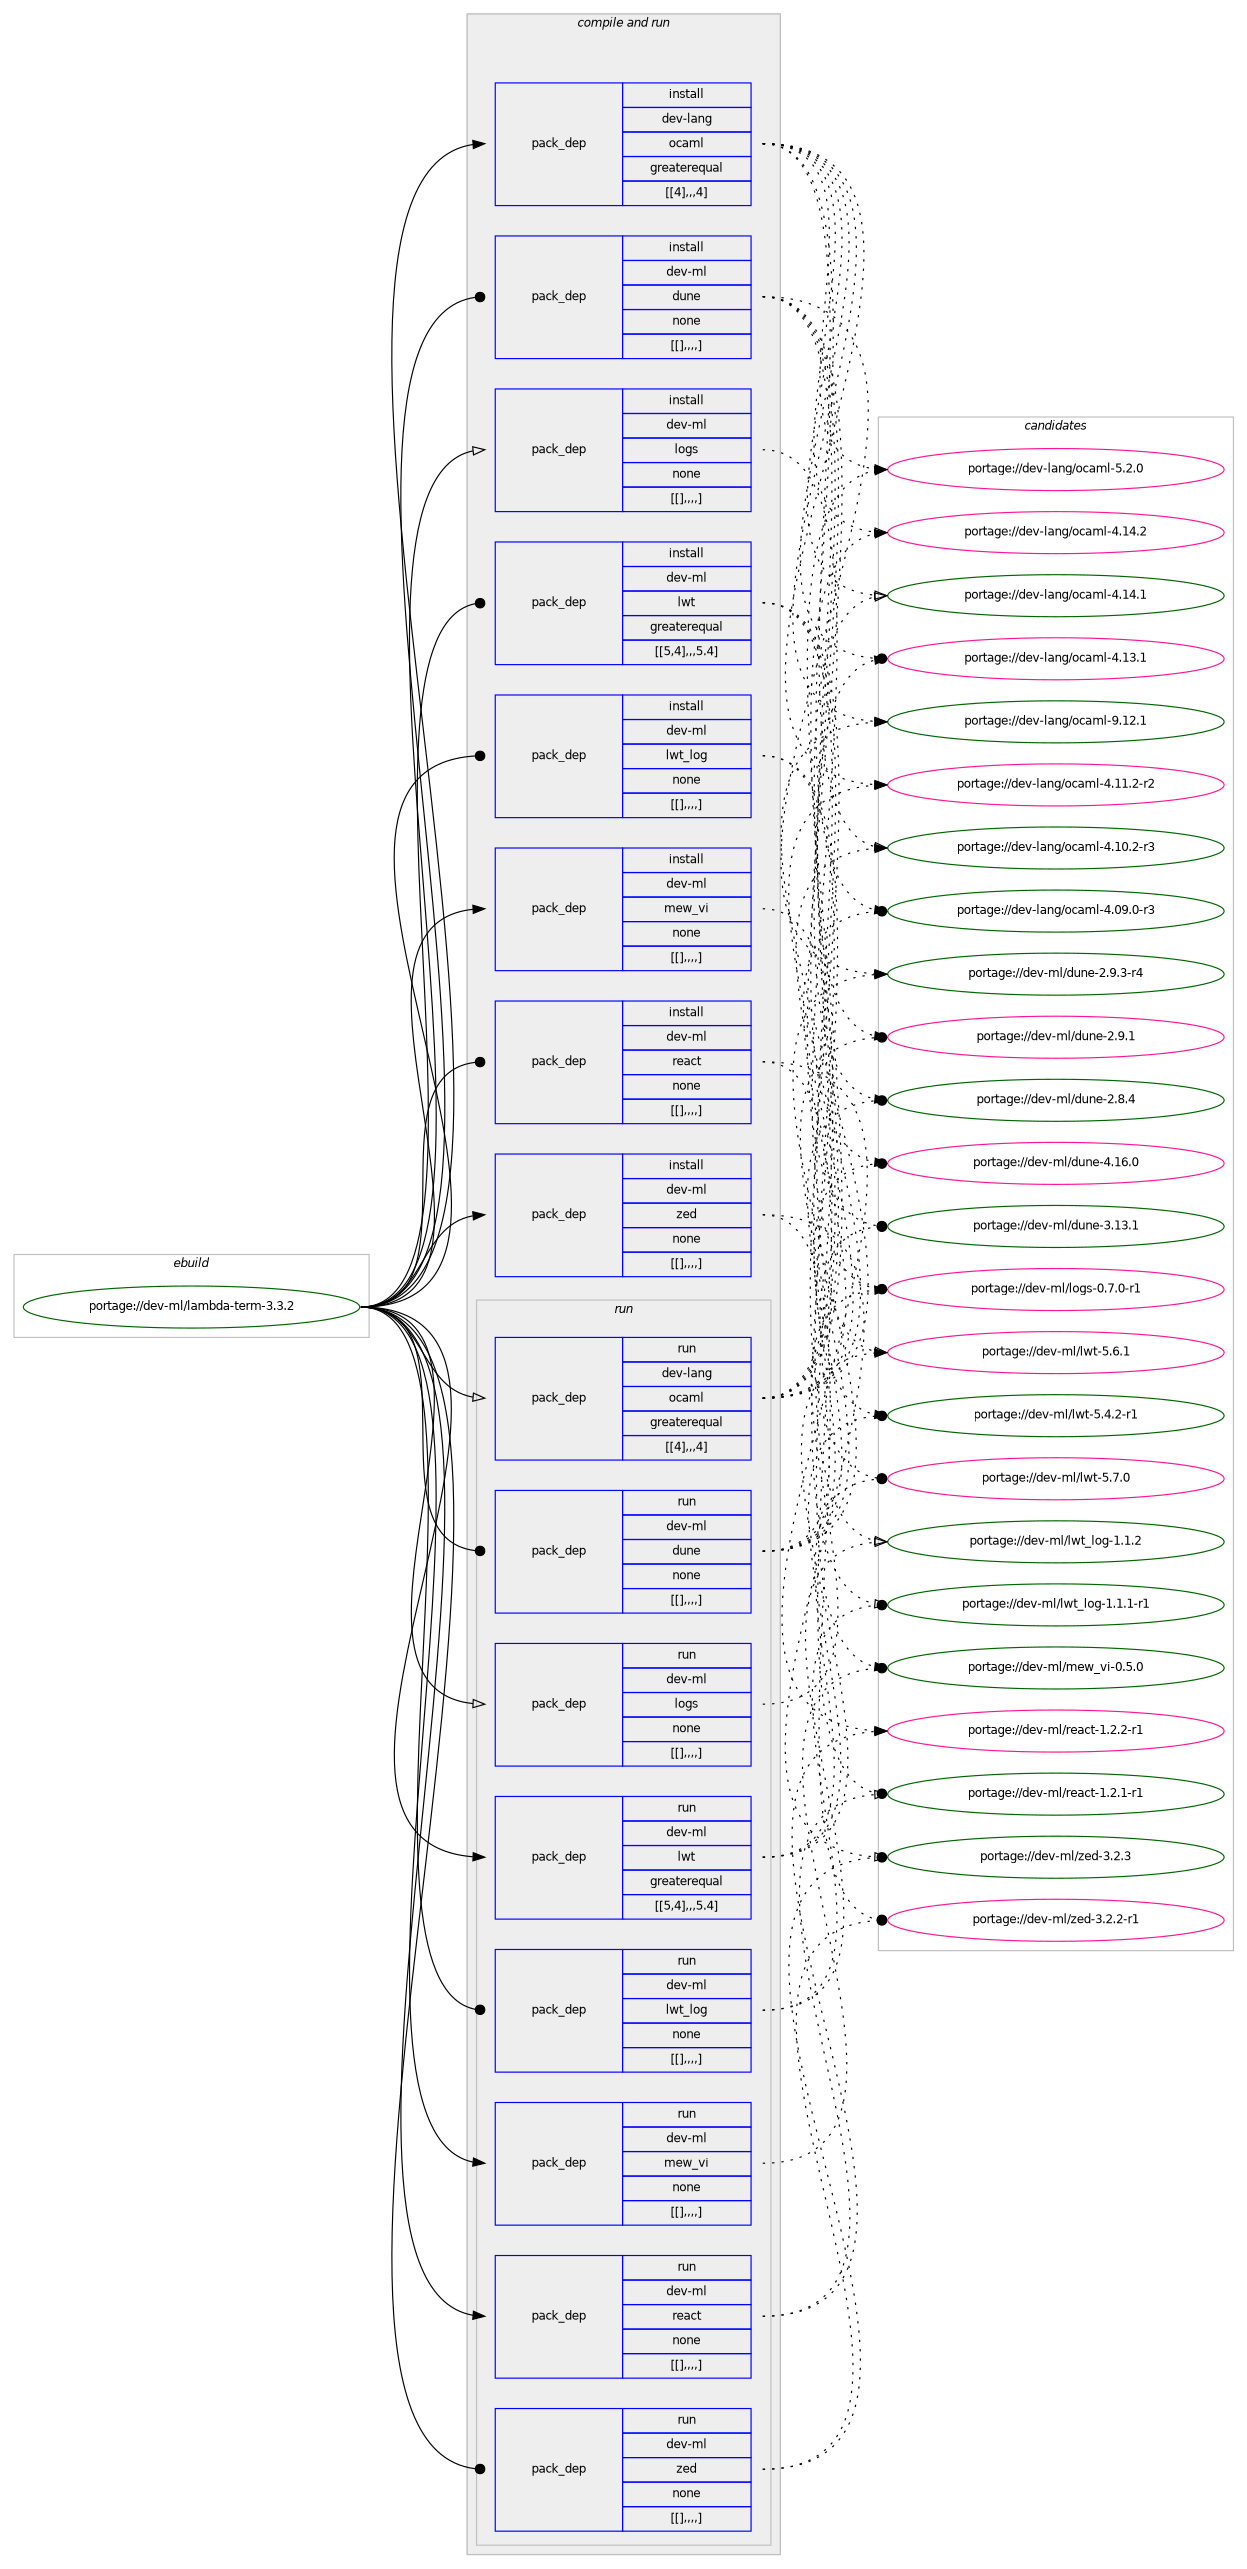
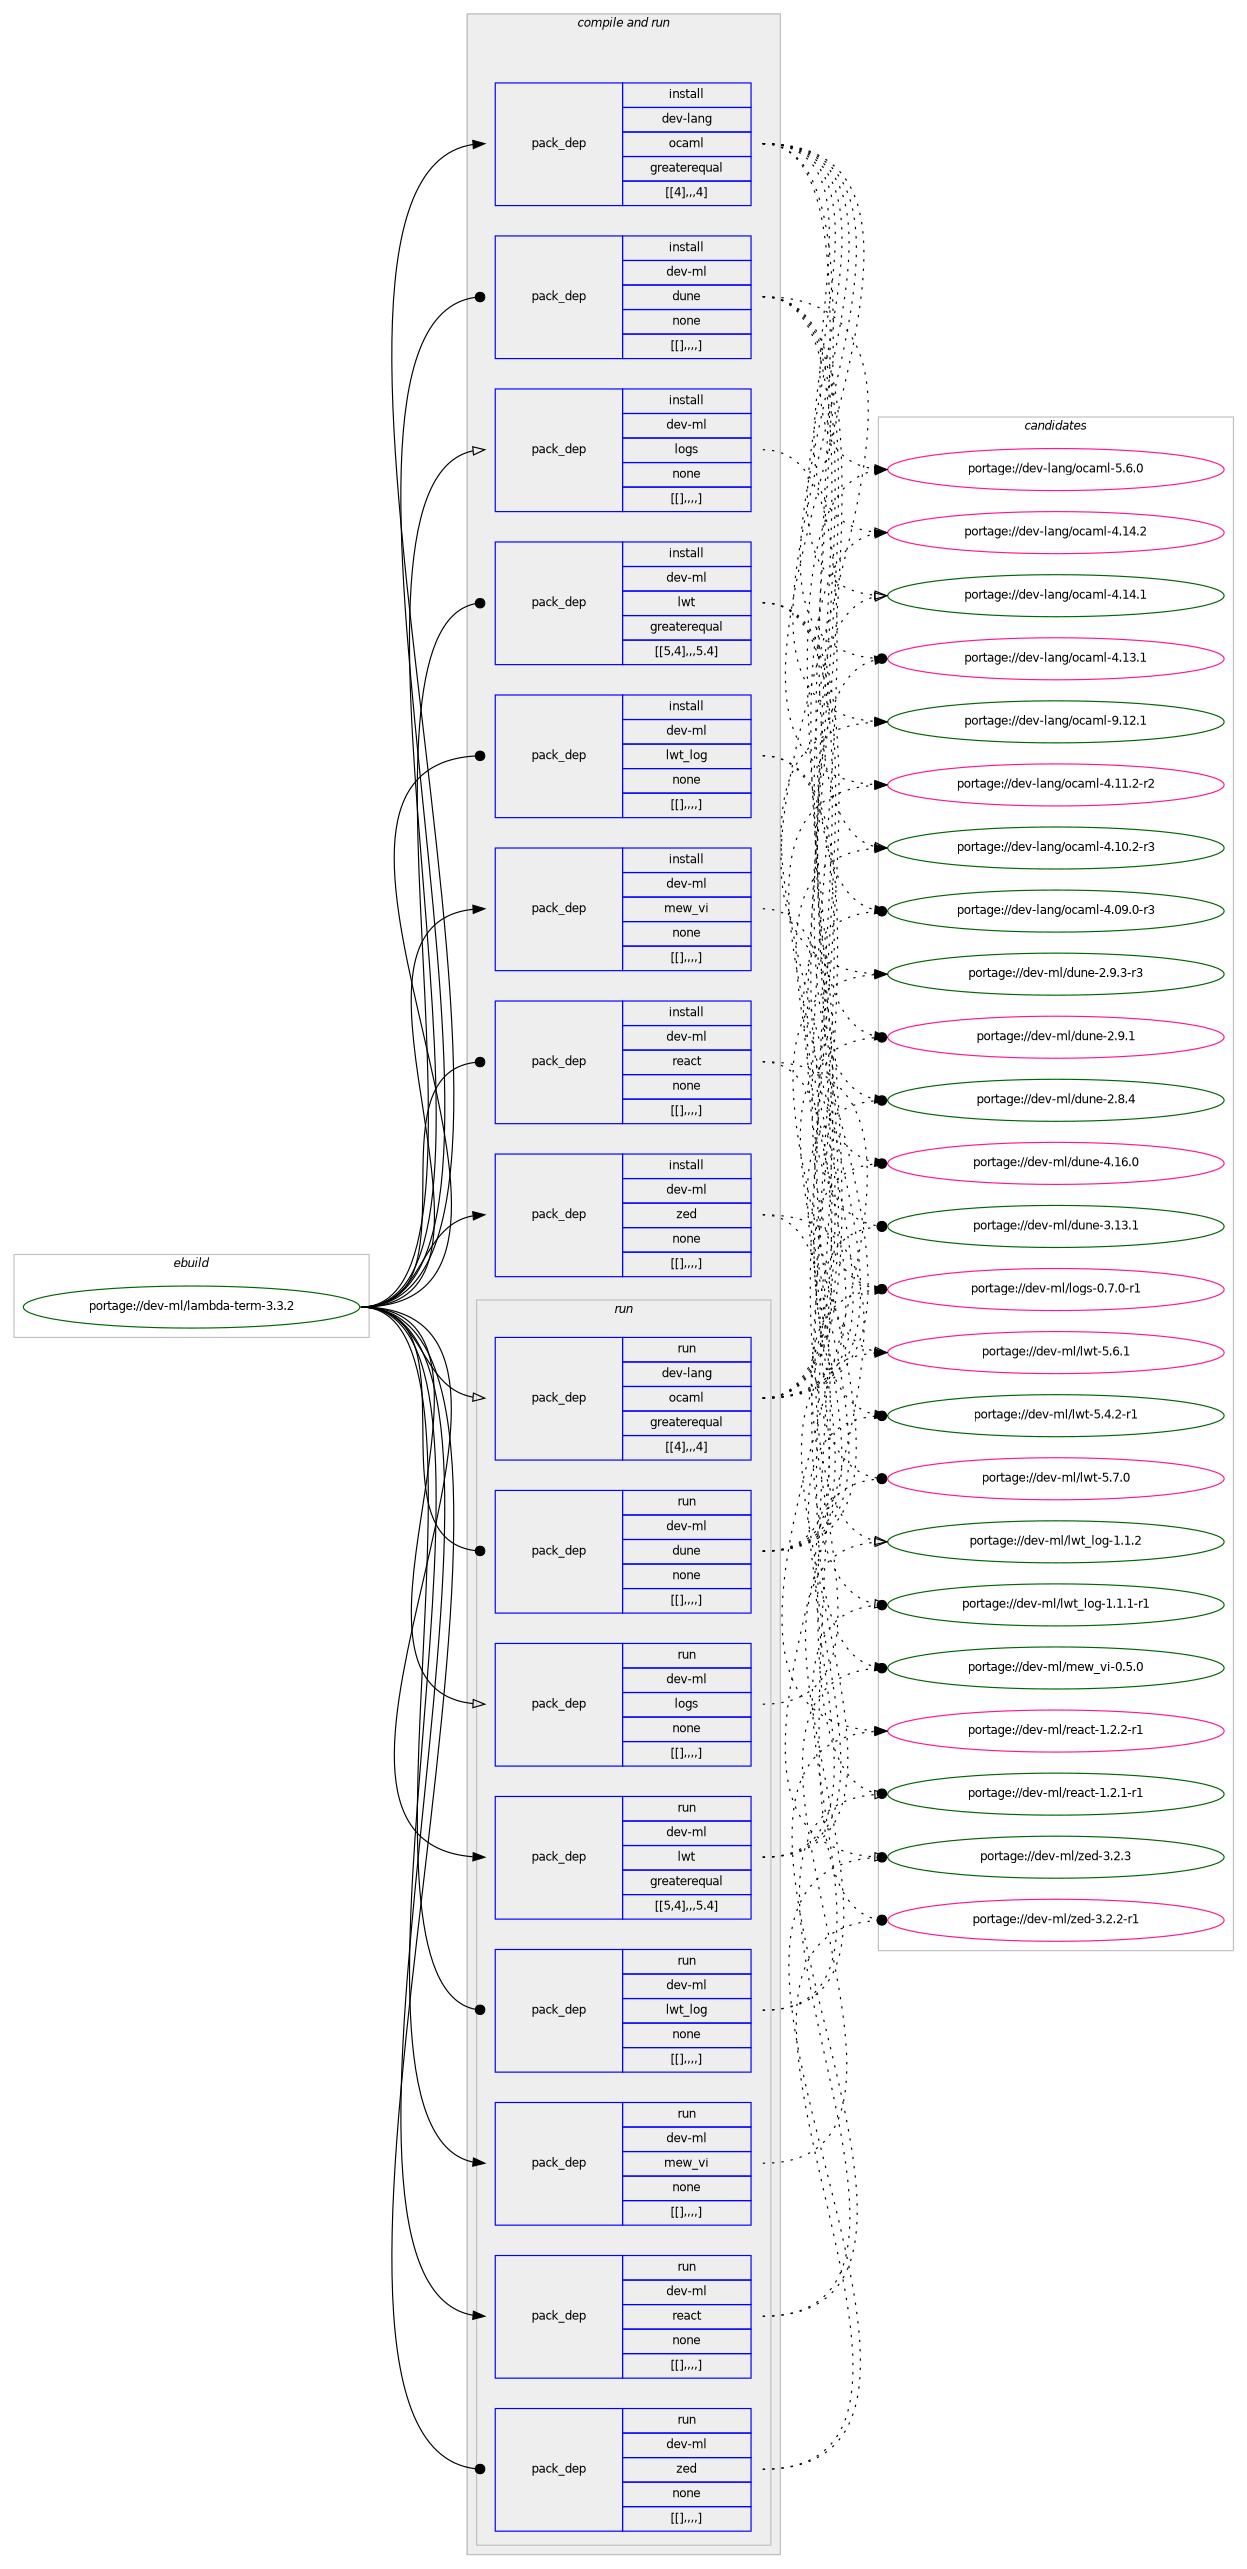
node "portage://dev-lang/ocaml-5.2.0": label "portage://dev-lang/ocaml-5.2.0" -> "portage://dev-lang/ocaml-5.6.0"
node "portage://dev-ml/dune-2.9.3-r4": label "portage://dev-ml/dune-2.9.3-r4" -> "portage://dev-ml/dune-2.9.3-r3"
